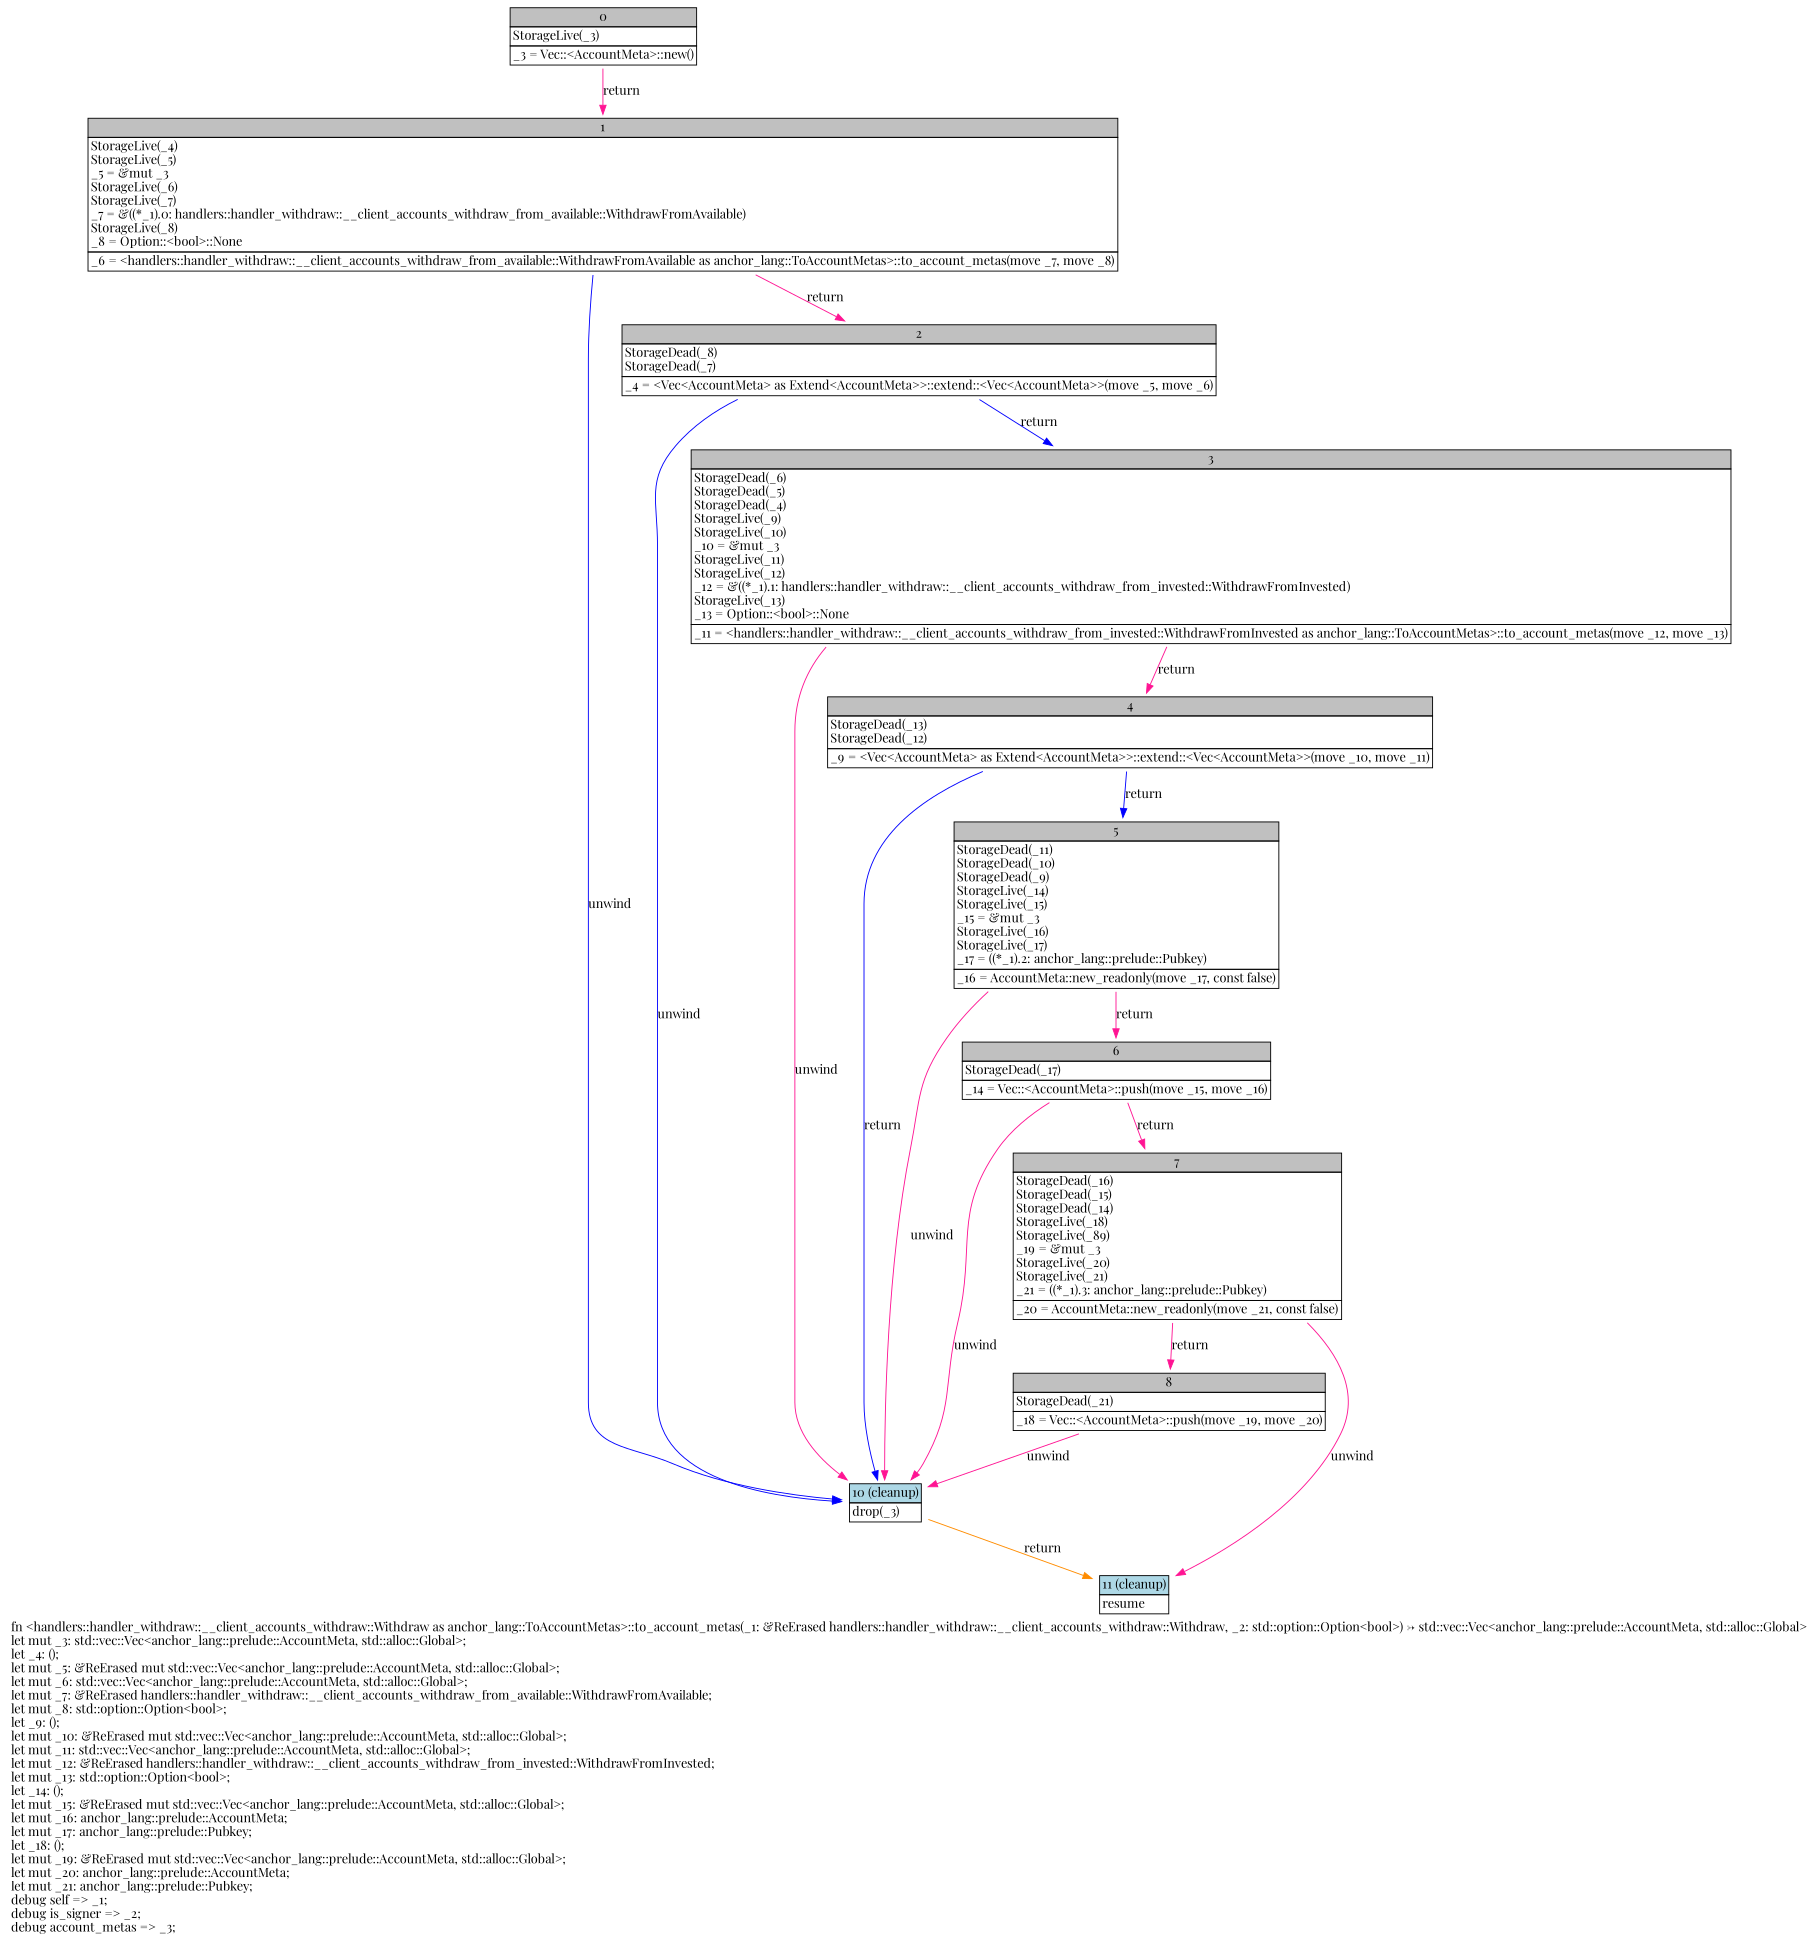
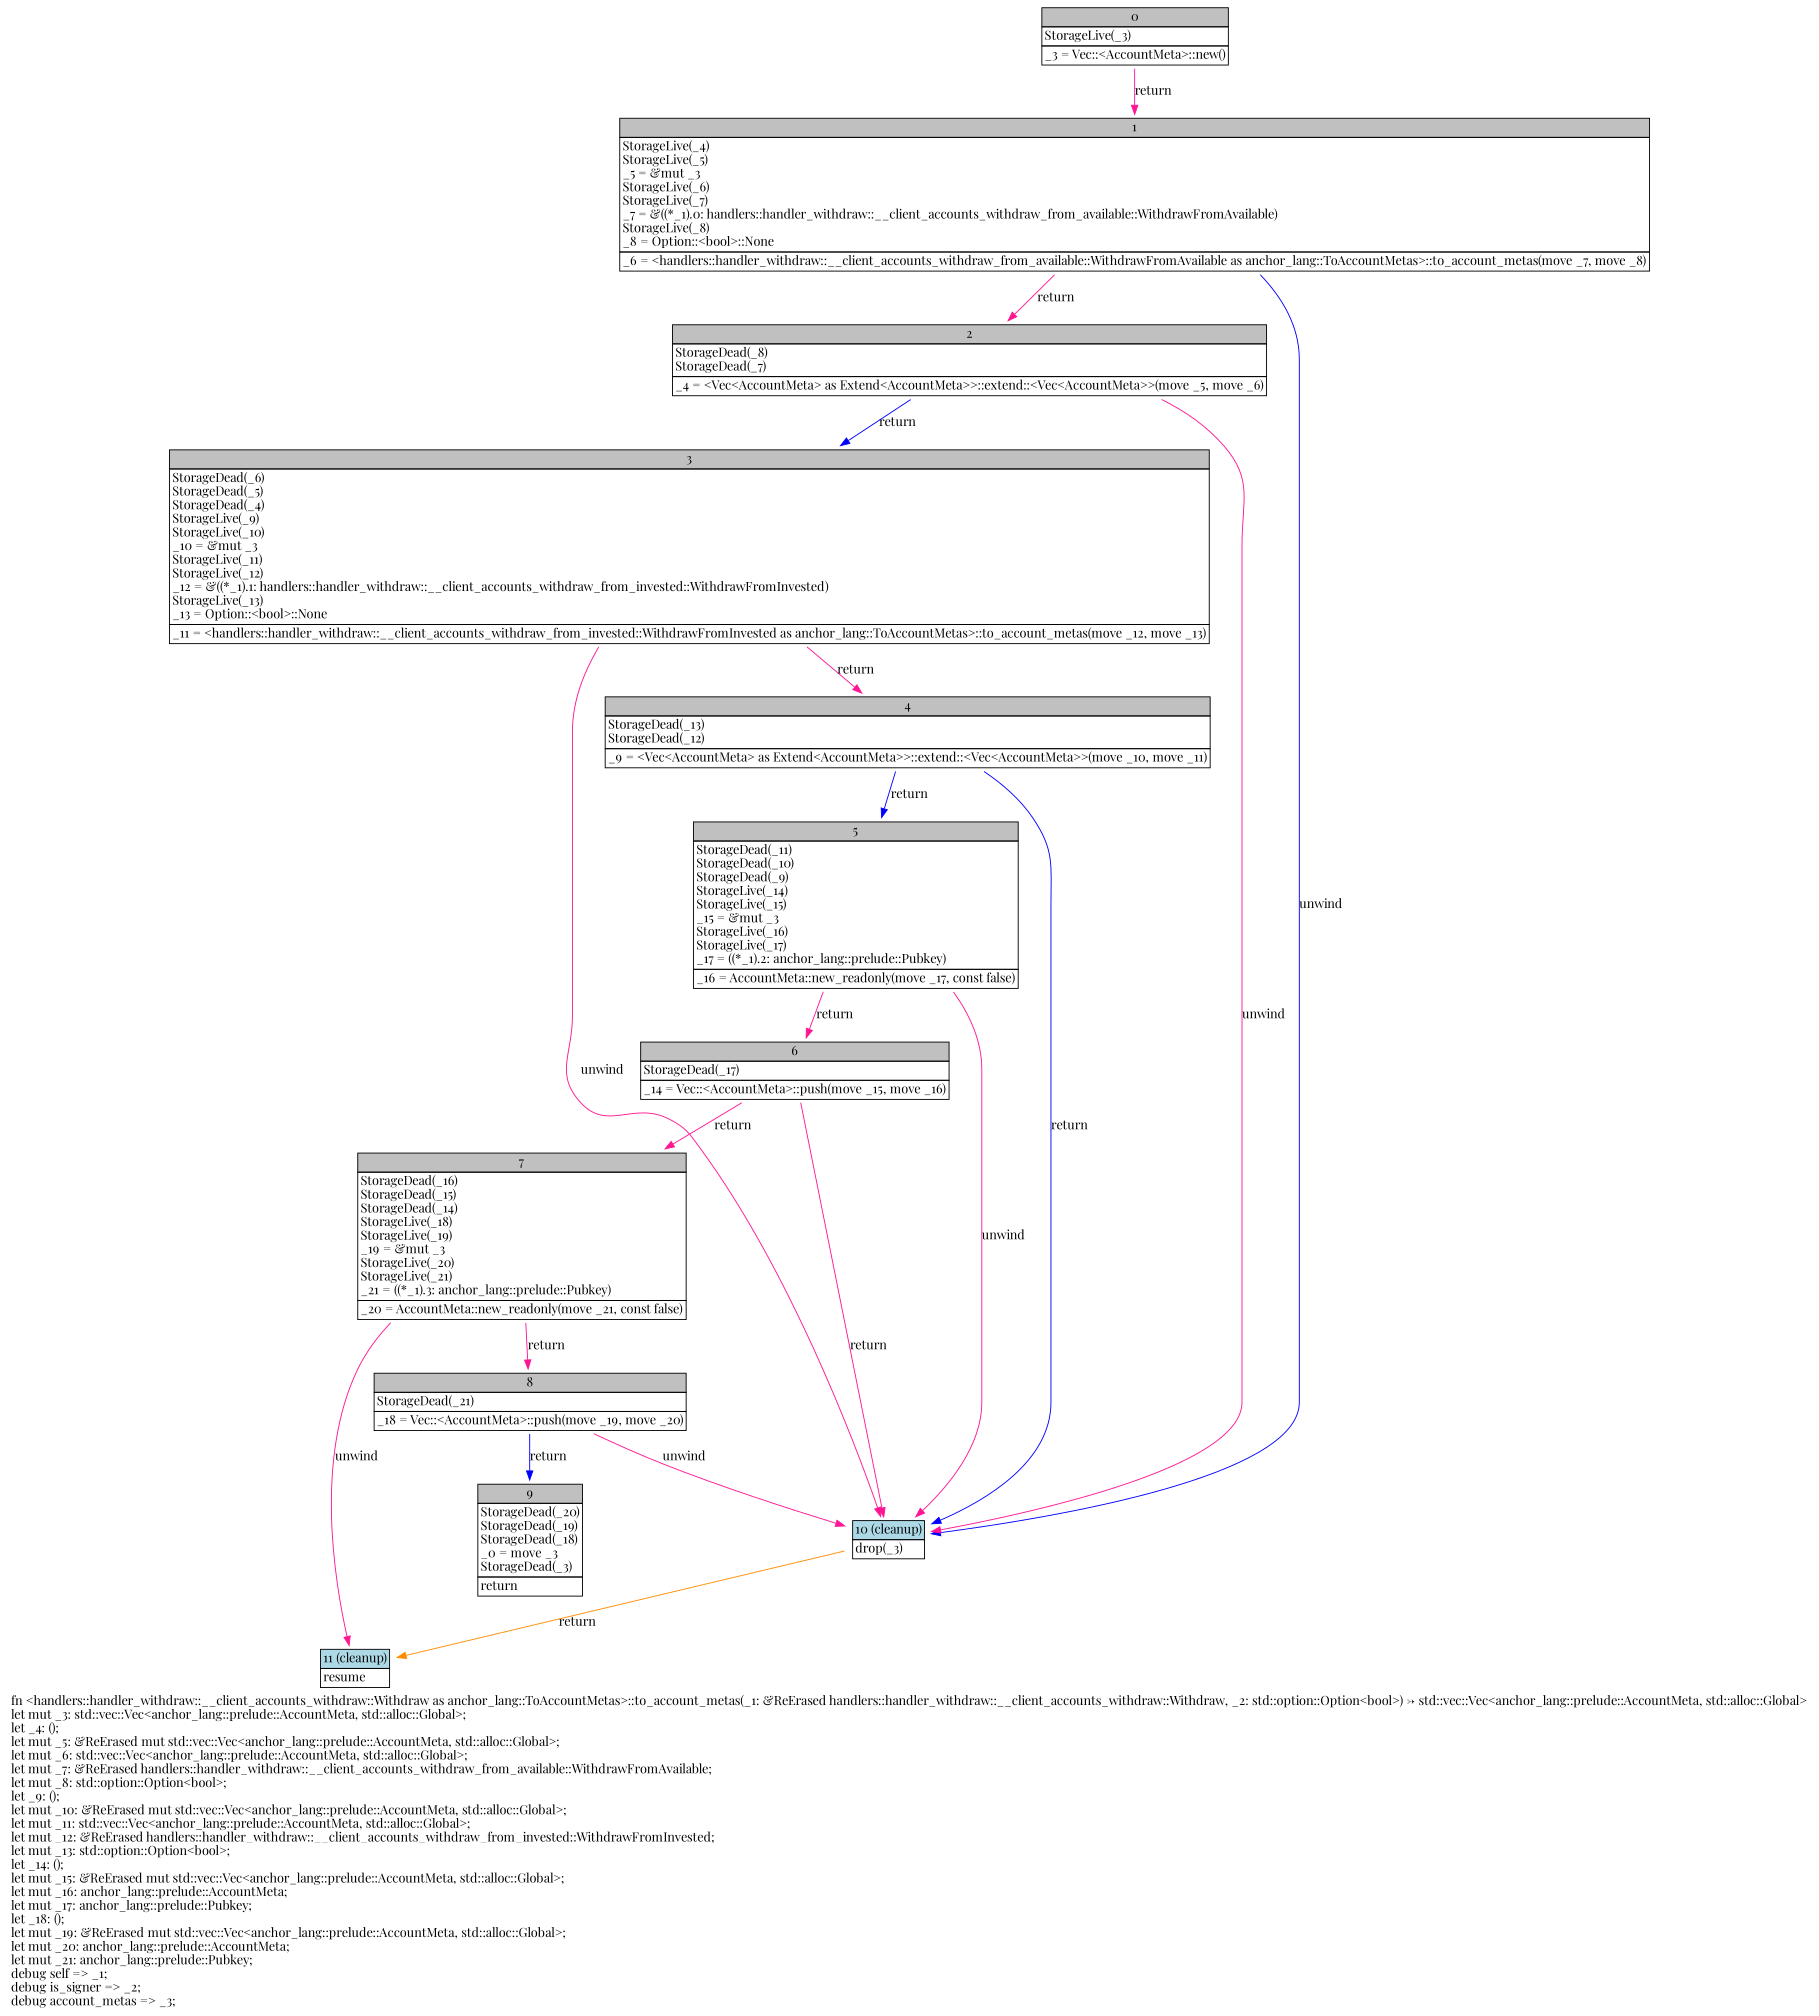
edge "2" -> "10 (cleanup)": color blue -> deeppink
node "7": text "StorageLive(_89)" -> "StorageLive(_19)"
edge "6" -> "10 (cleanup)": label "unwind" -> "return"
node "9": added
